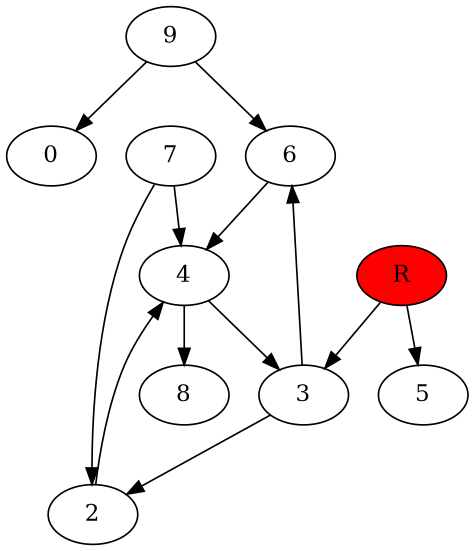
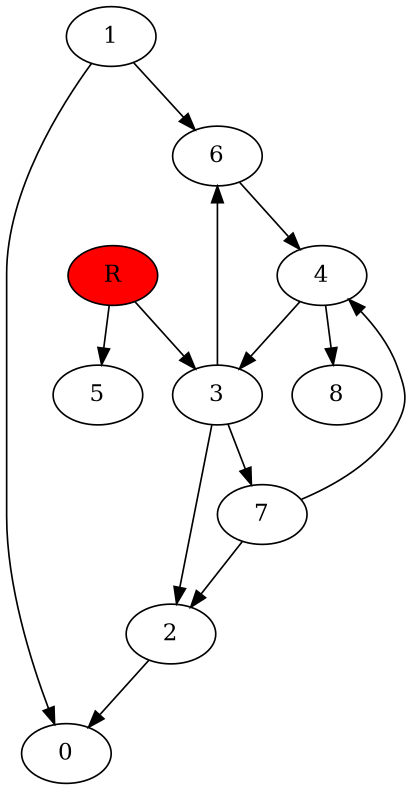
node "9": label "9" -> "1"
edge "2" -> "4": now "2" -> "0"
edge "3" -> "7": added
